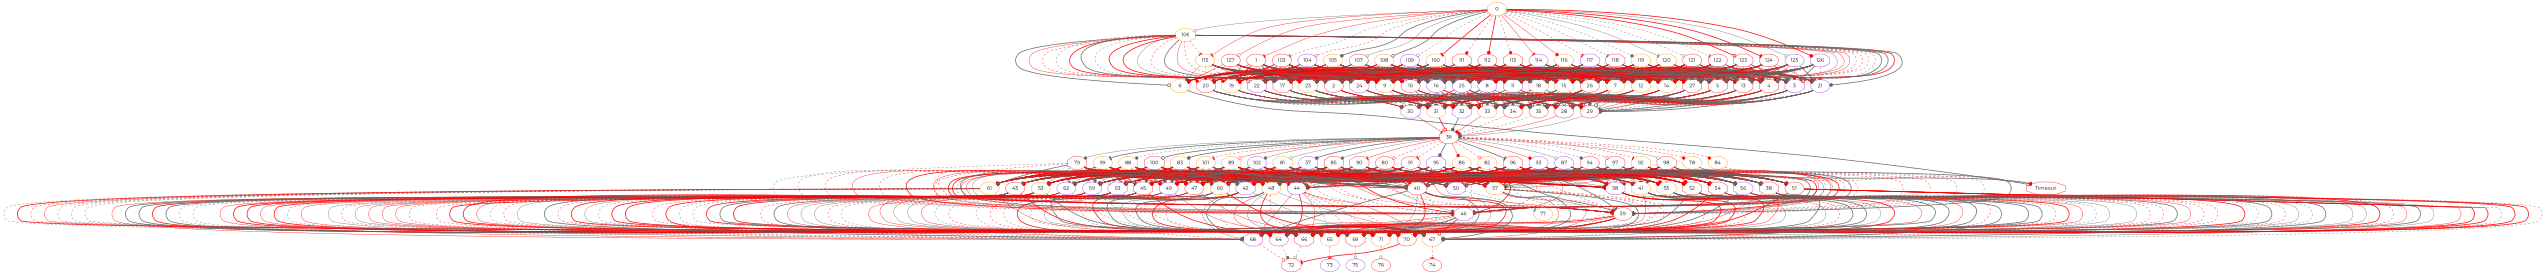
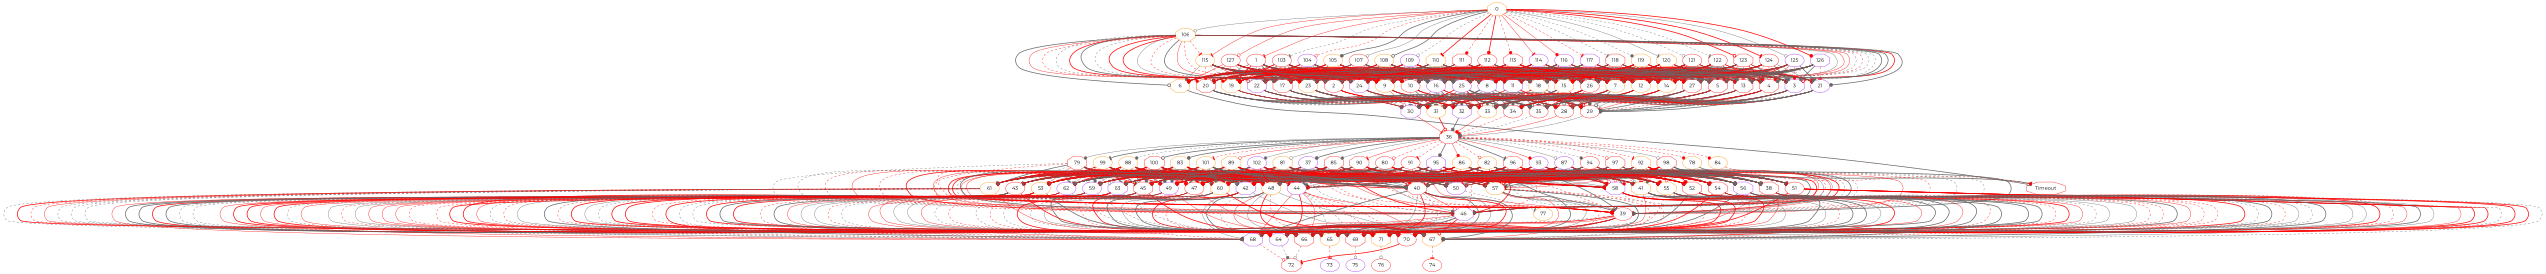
node "160": label "160" -> "110"
node "116": color darkorange -> purple
edge "99" -> "47": style bold -> dashed
edge "86" -> "46": now "40" -> "46"
edge "87" -> "39": style dashed -> solid
edge "102" -> "39": now "57" -> "39"
